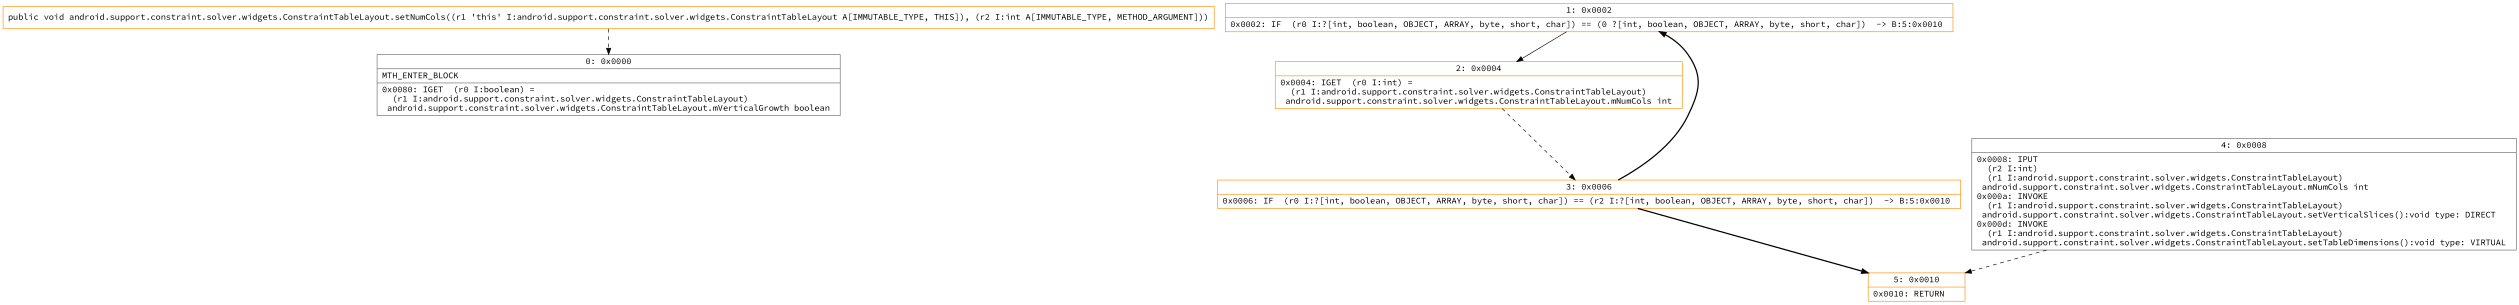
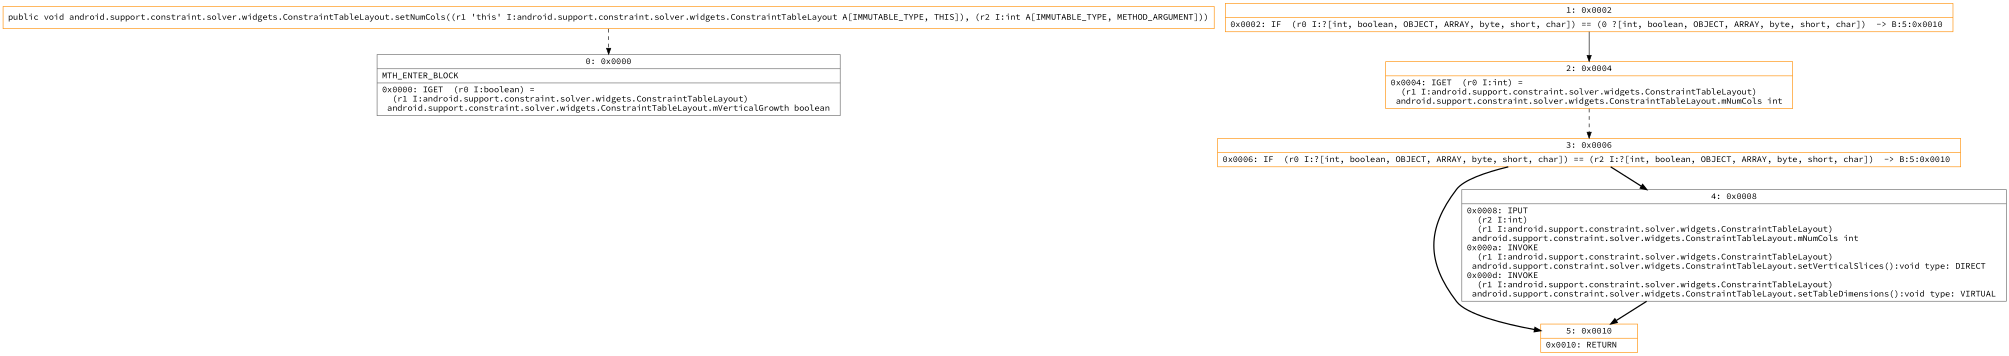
node "0: 0x0000": text "0x0080: IGET  (r0 I:boolean) =" -> "0x0000: IGET  (r0 I:boolean) ="
edge "3: 0x0006" -> "1: 0x0002": now "3: 0x0006" -> "4: 0x0008"
edge "4: 0x0008" -> "5: 0x0010": style dashed -> bold
